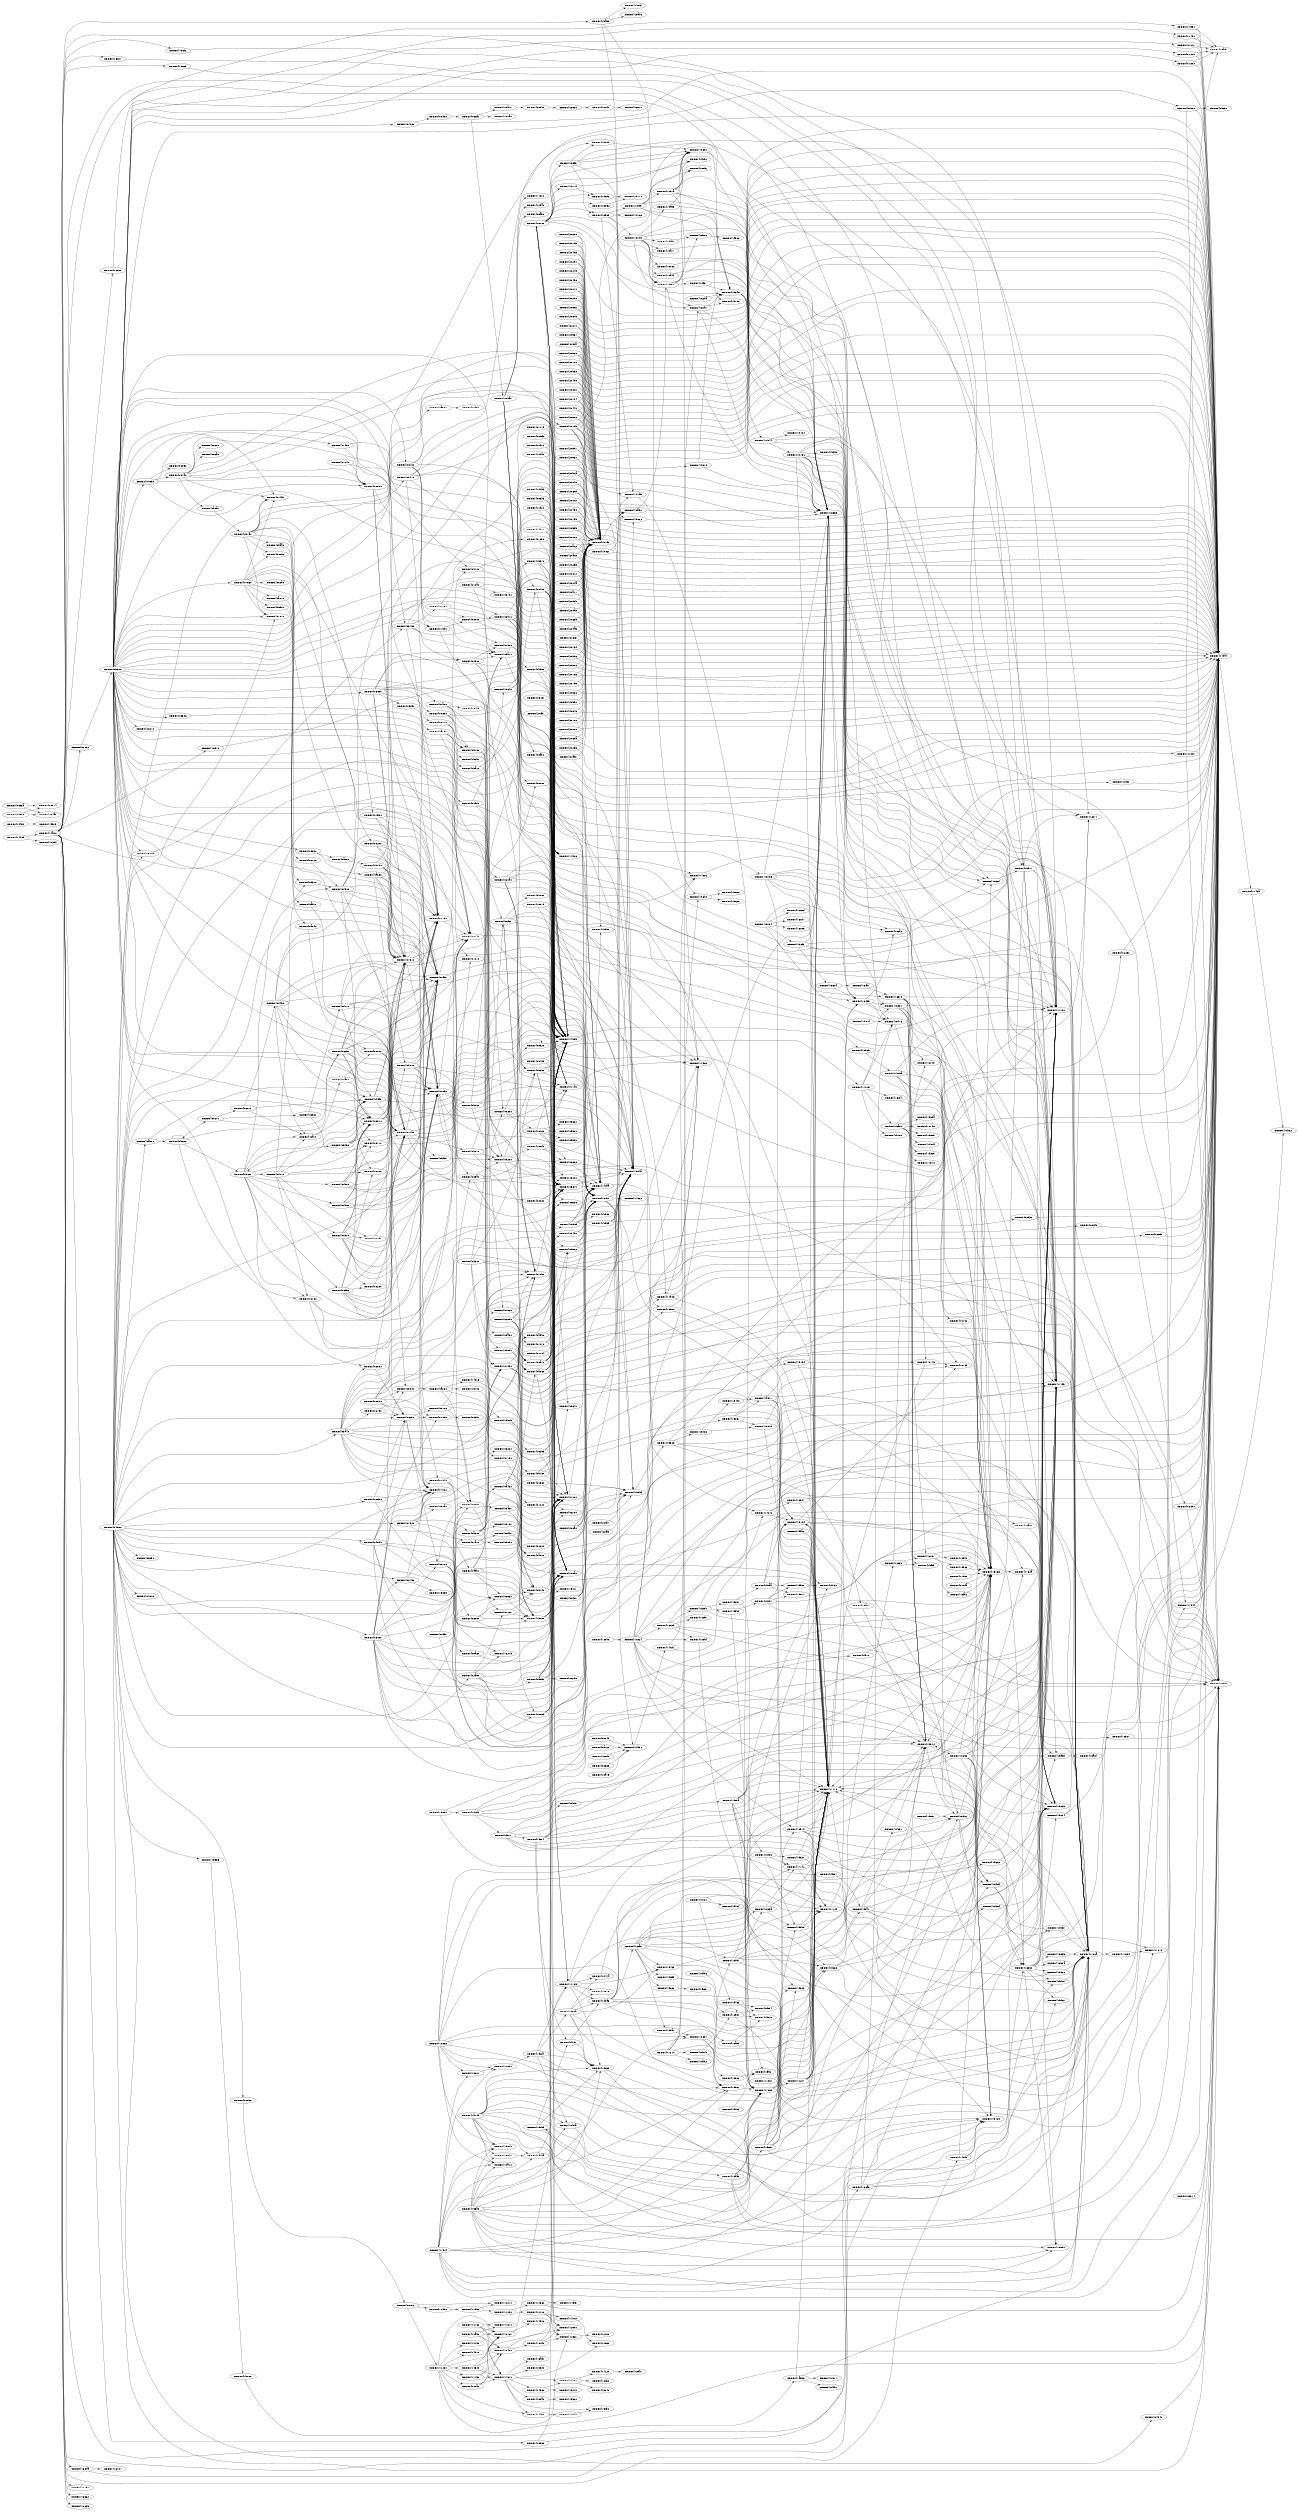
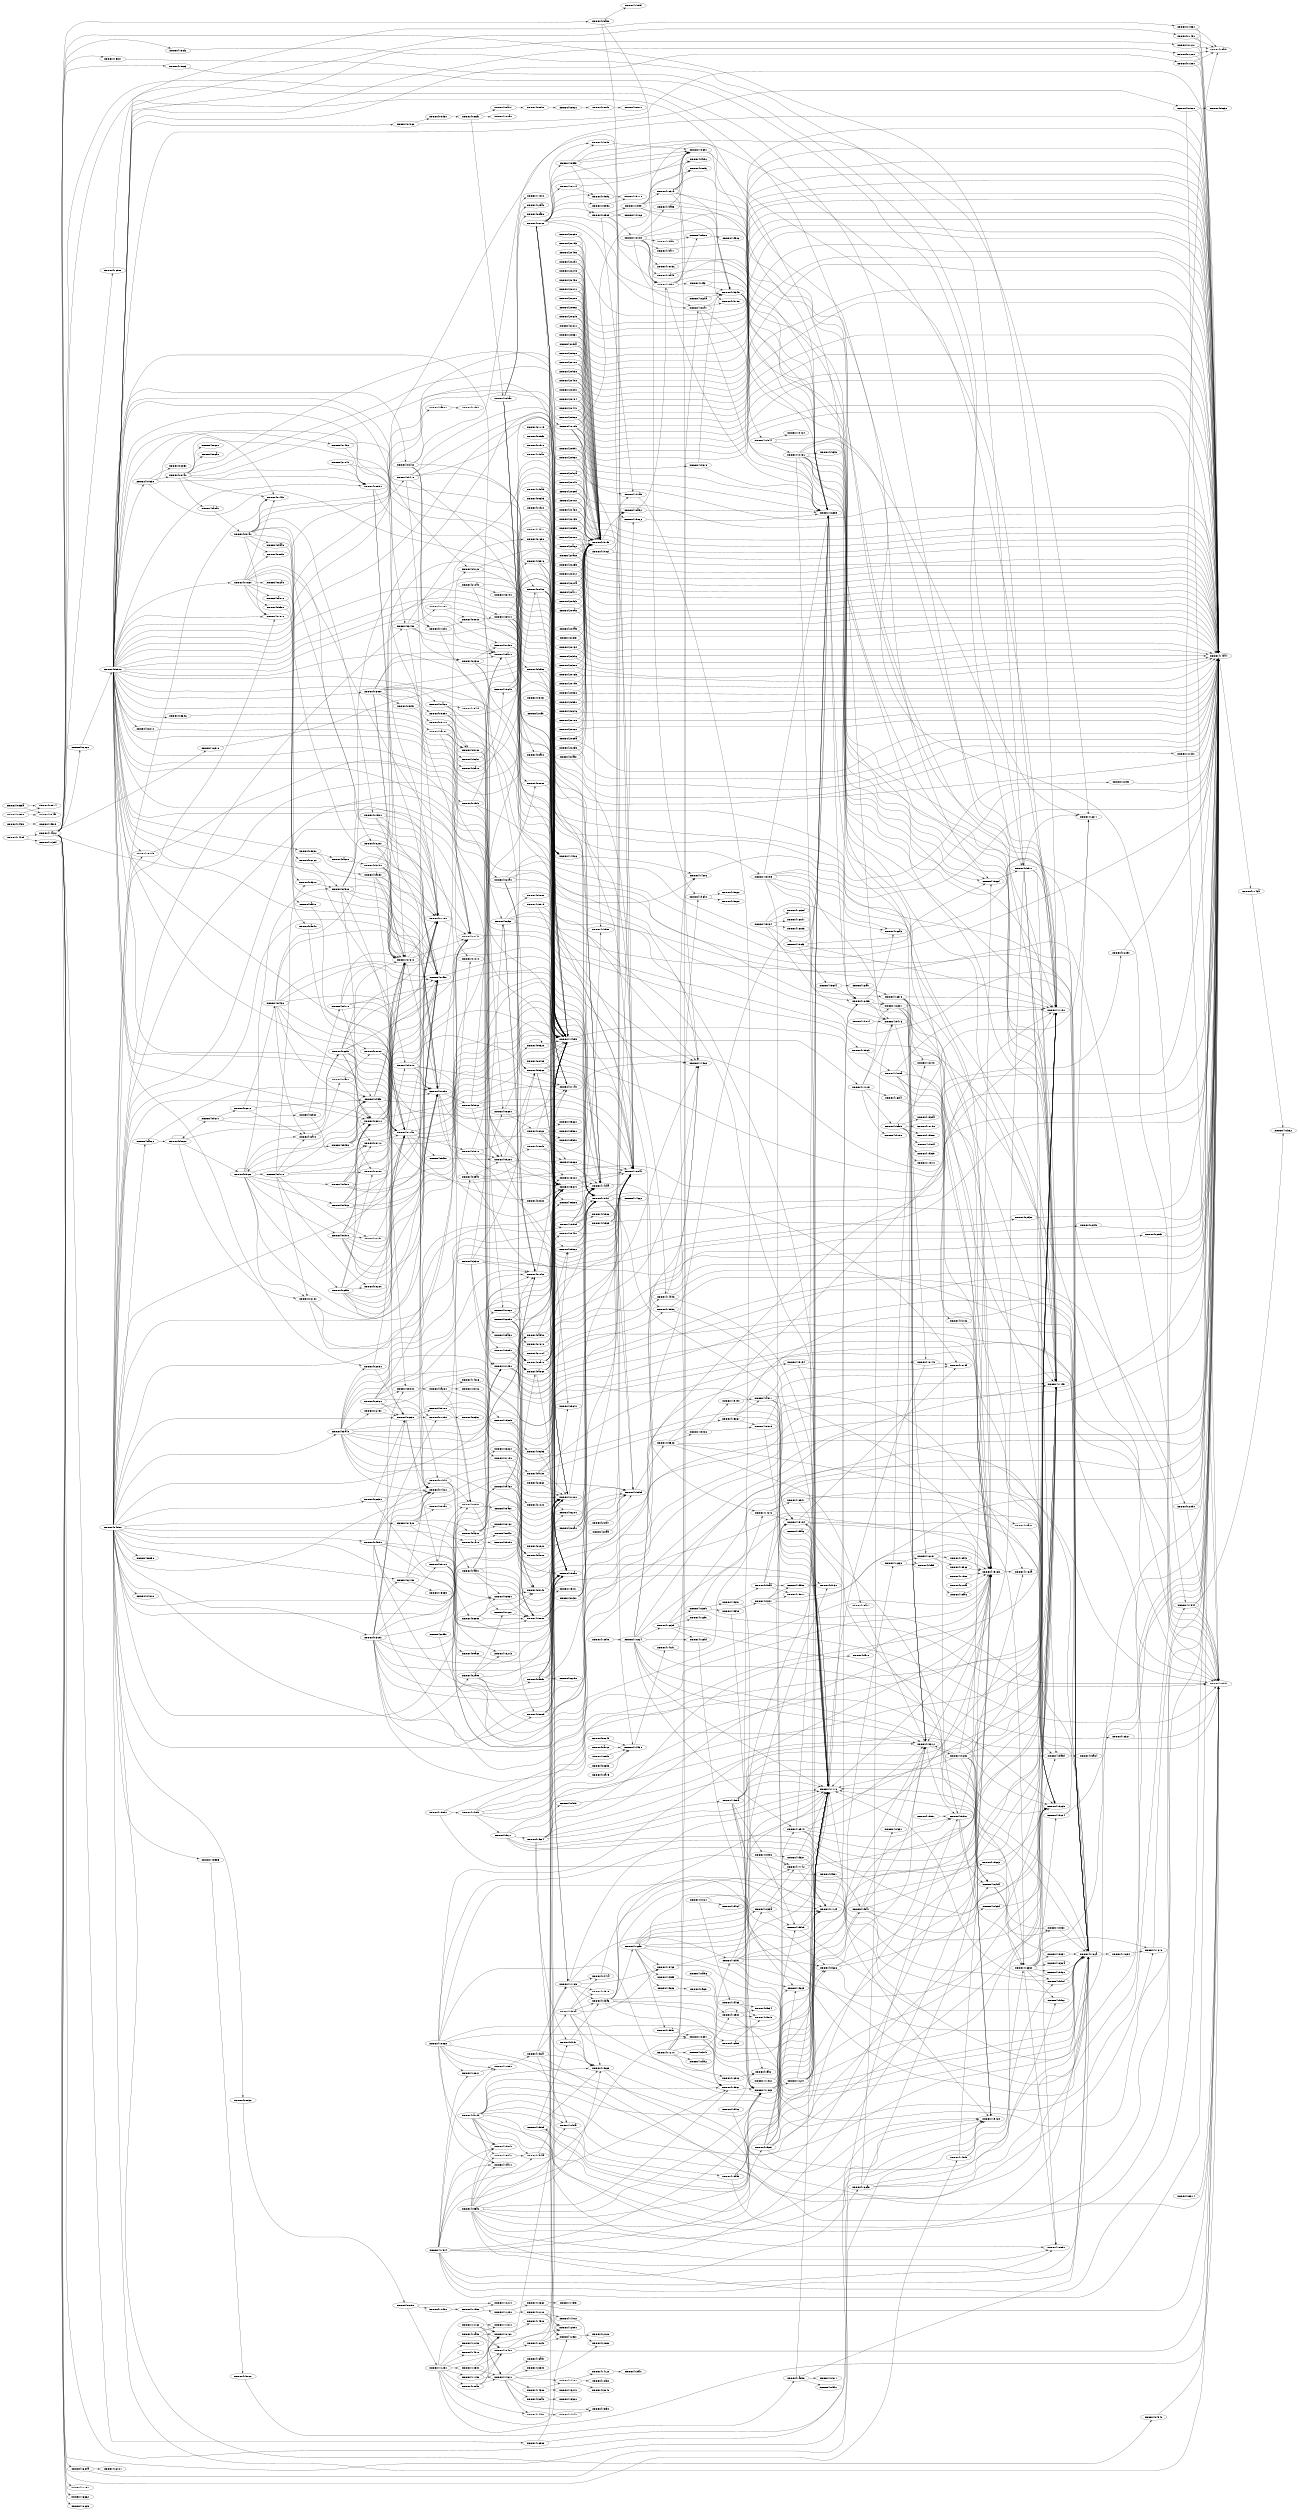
node "ADDR_415abc": removed
edge "ADDR_420b2a" -> "ADDR_414ba4": removed
node "ADDR_420635": removed
edge "ADDR_41fc71" -> "ADDR_41d5f0": now "ADDR_41fc04" -> "ADDR_41d5f0"
node "ADDR_41be35": label "ADDR_41be35" -> "ADDR_41be31"
edge "ADDR_41cbbf" -> "ADDR_41f6c5": added
edge "ADDR_41cb1b" -> "ADDR_41cb02": now "ADDR_417210" -> "ADDR_41cb02"
edge "ADDR_41daa5" -> "ADDR_415dd0": now "ADDR_41f400" -> "ADDR_415dd0"
